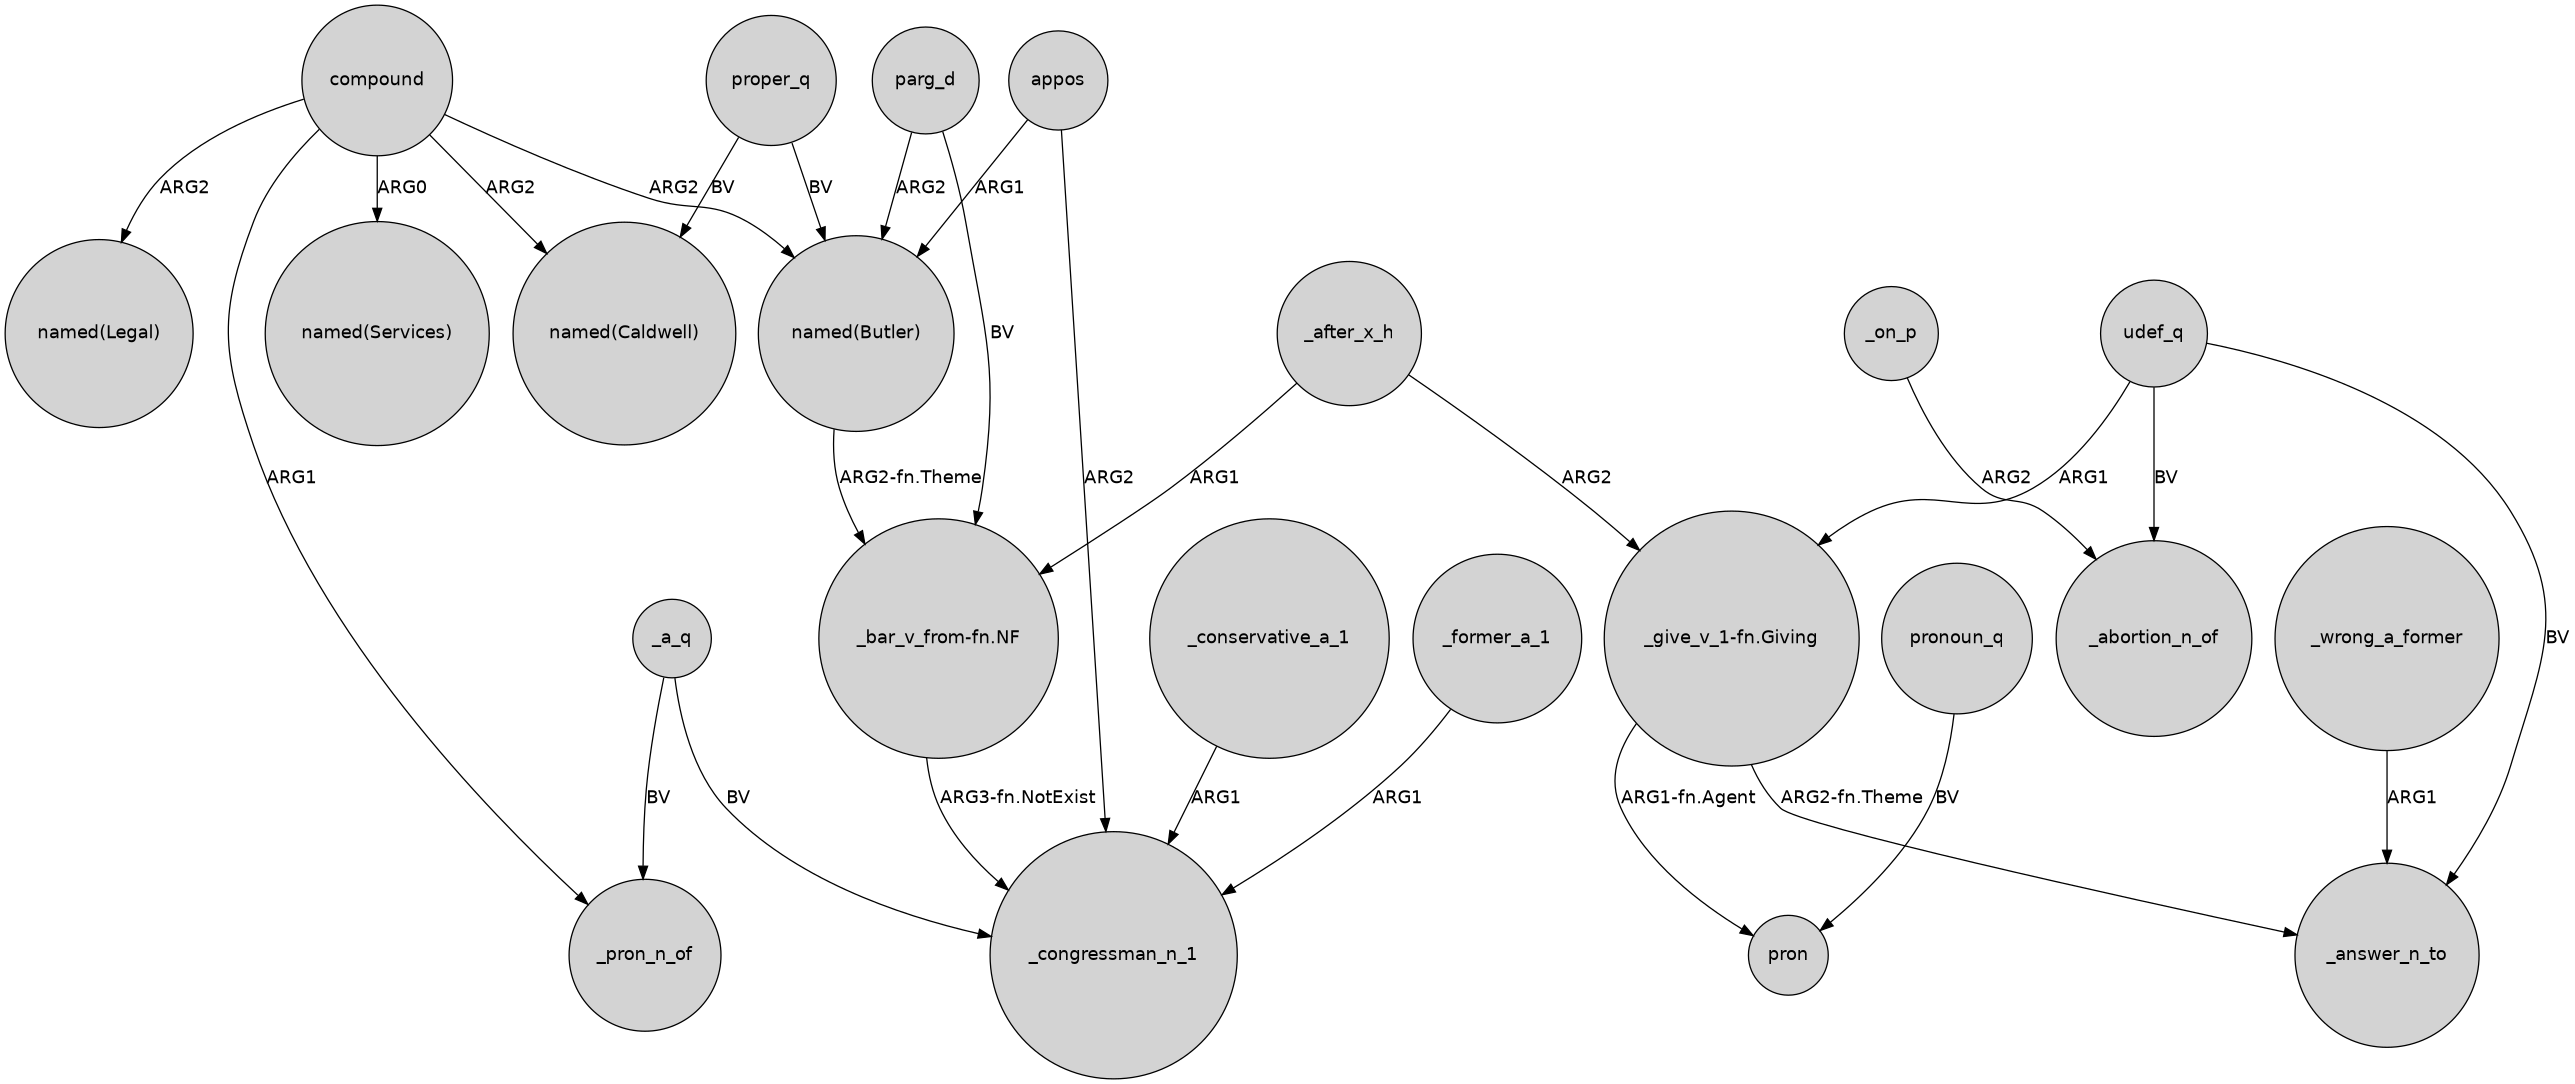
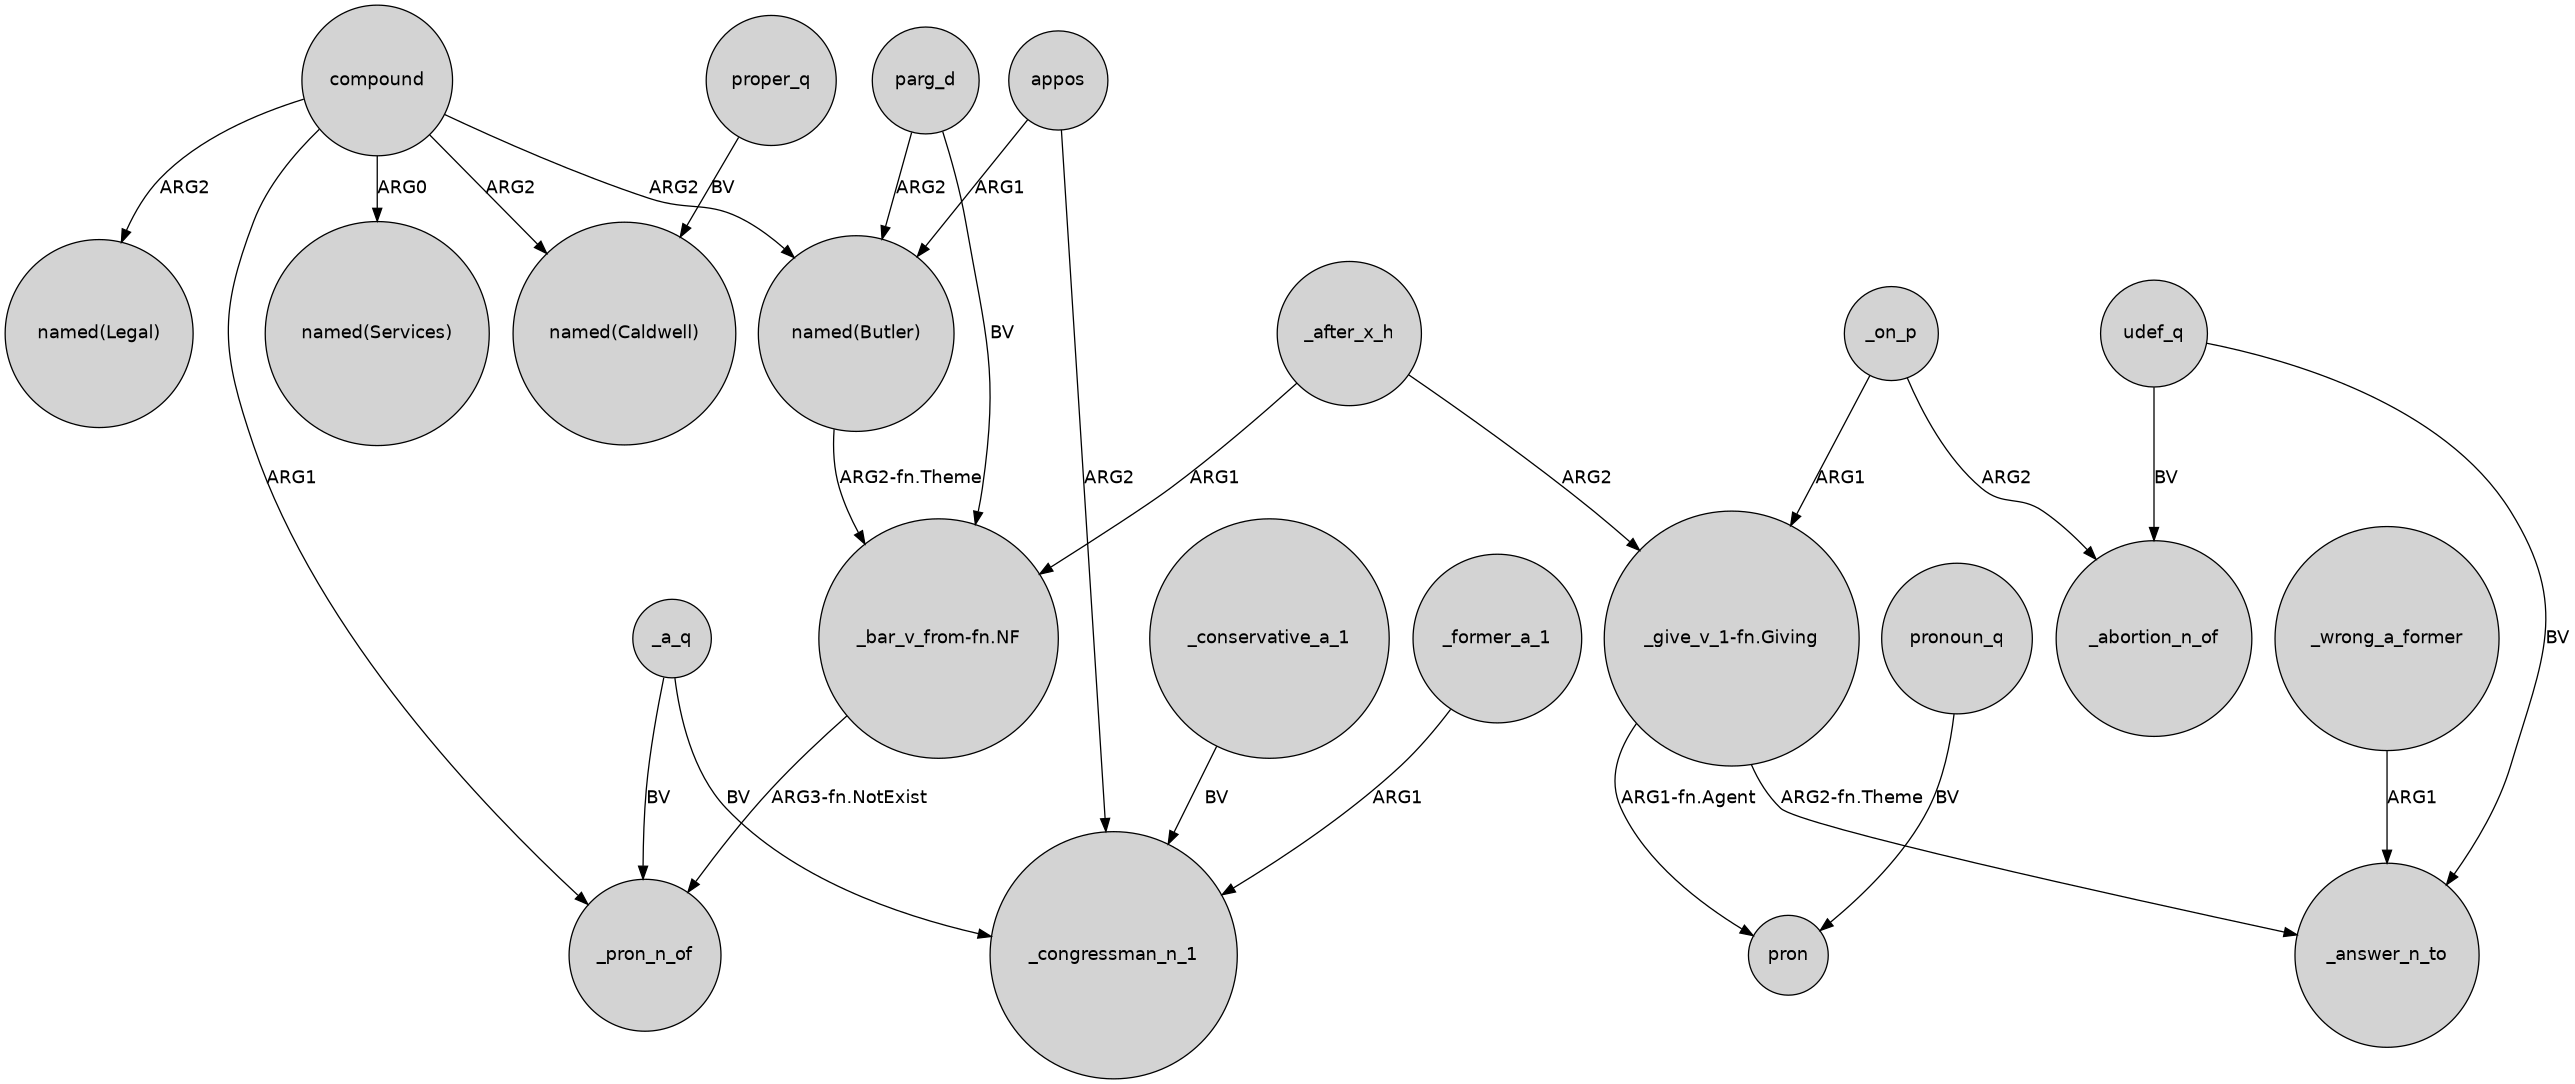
edge "proper_q" -> "named(Butler)": removed, label "BV"
edge "udef_q" -> "_give_v_1-fn.Giving": now "_on_p" -> "_give_v_1-fn.Giving"
edge "_conservative_a_1" -> "_congressman_n_1": label "ARG1" -> "BV"
edge "_bar_v_from-fn.NF" -> "_congressman_n_1": now "_bar_v_from-fn.NF" -> "_pron_n_of"
